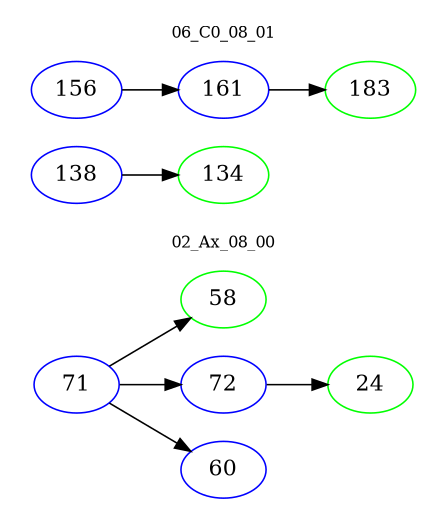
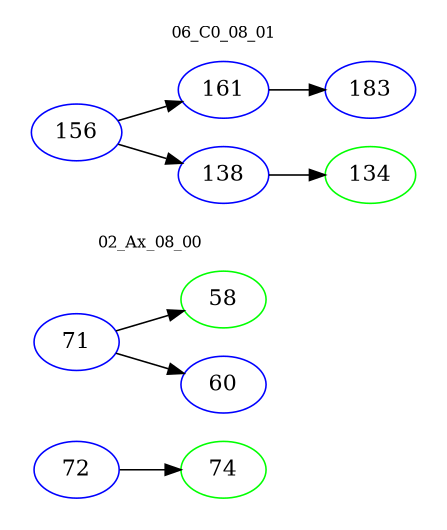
node "183": color green -> blue
edge "156" -> "138": added
edge "71" -> "72": removed
node "24": label "24" -> "74"
